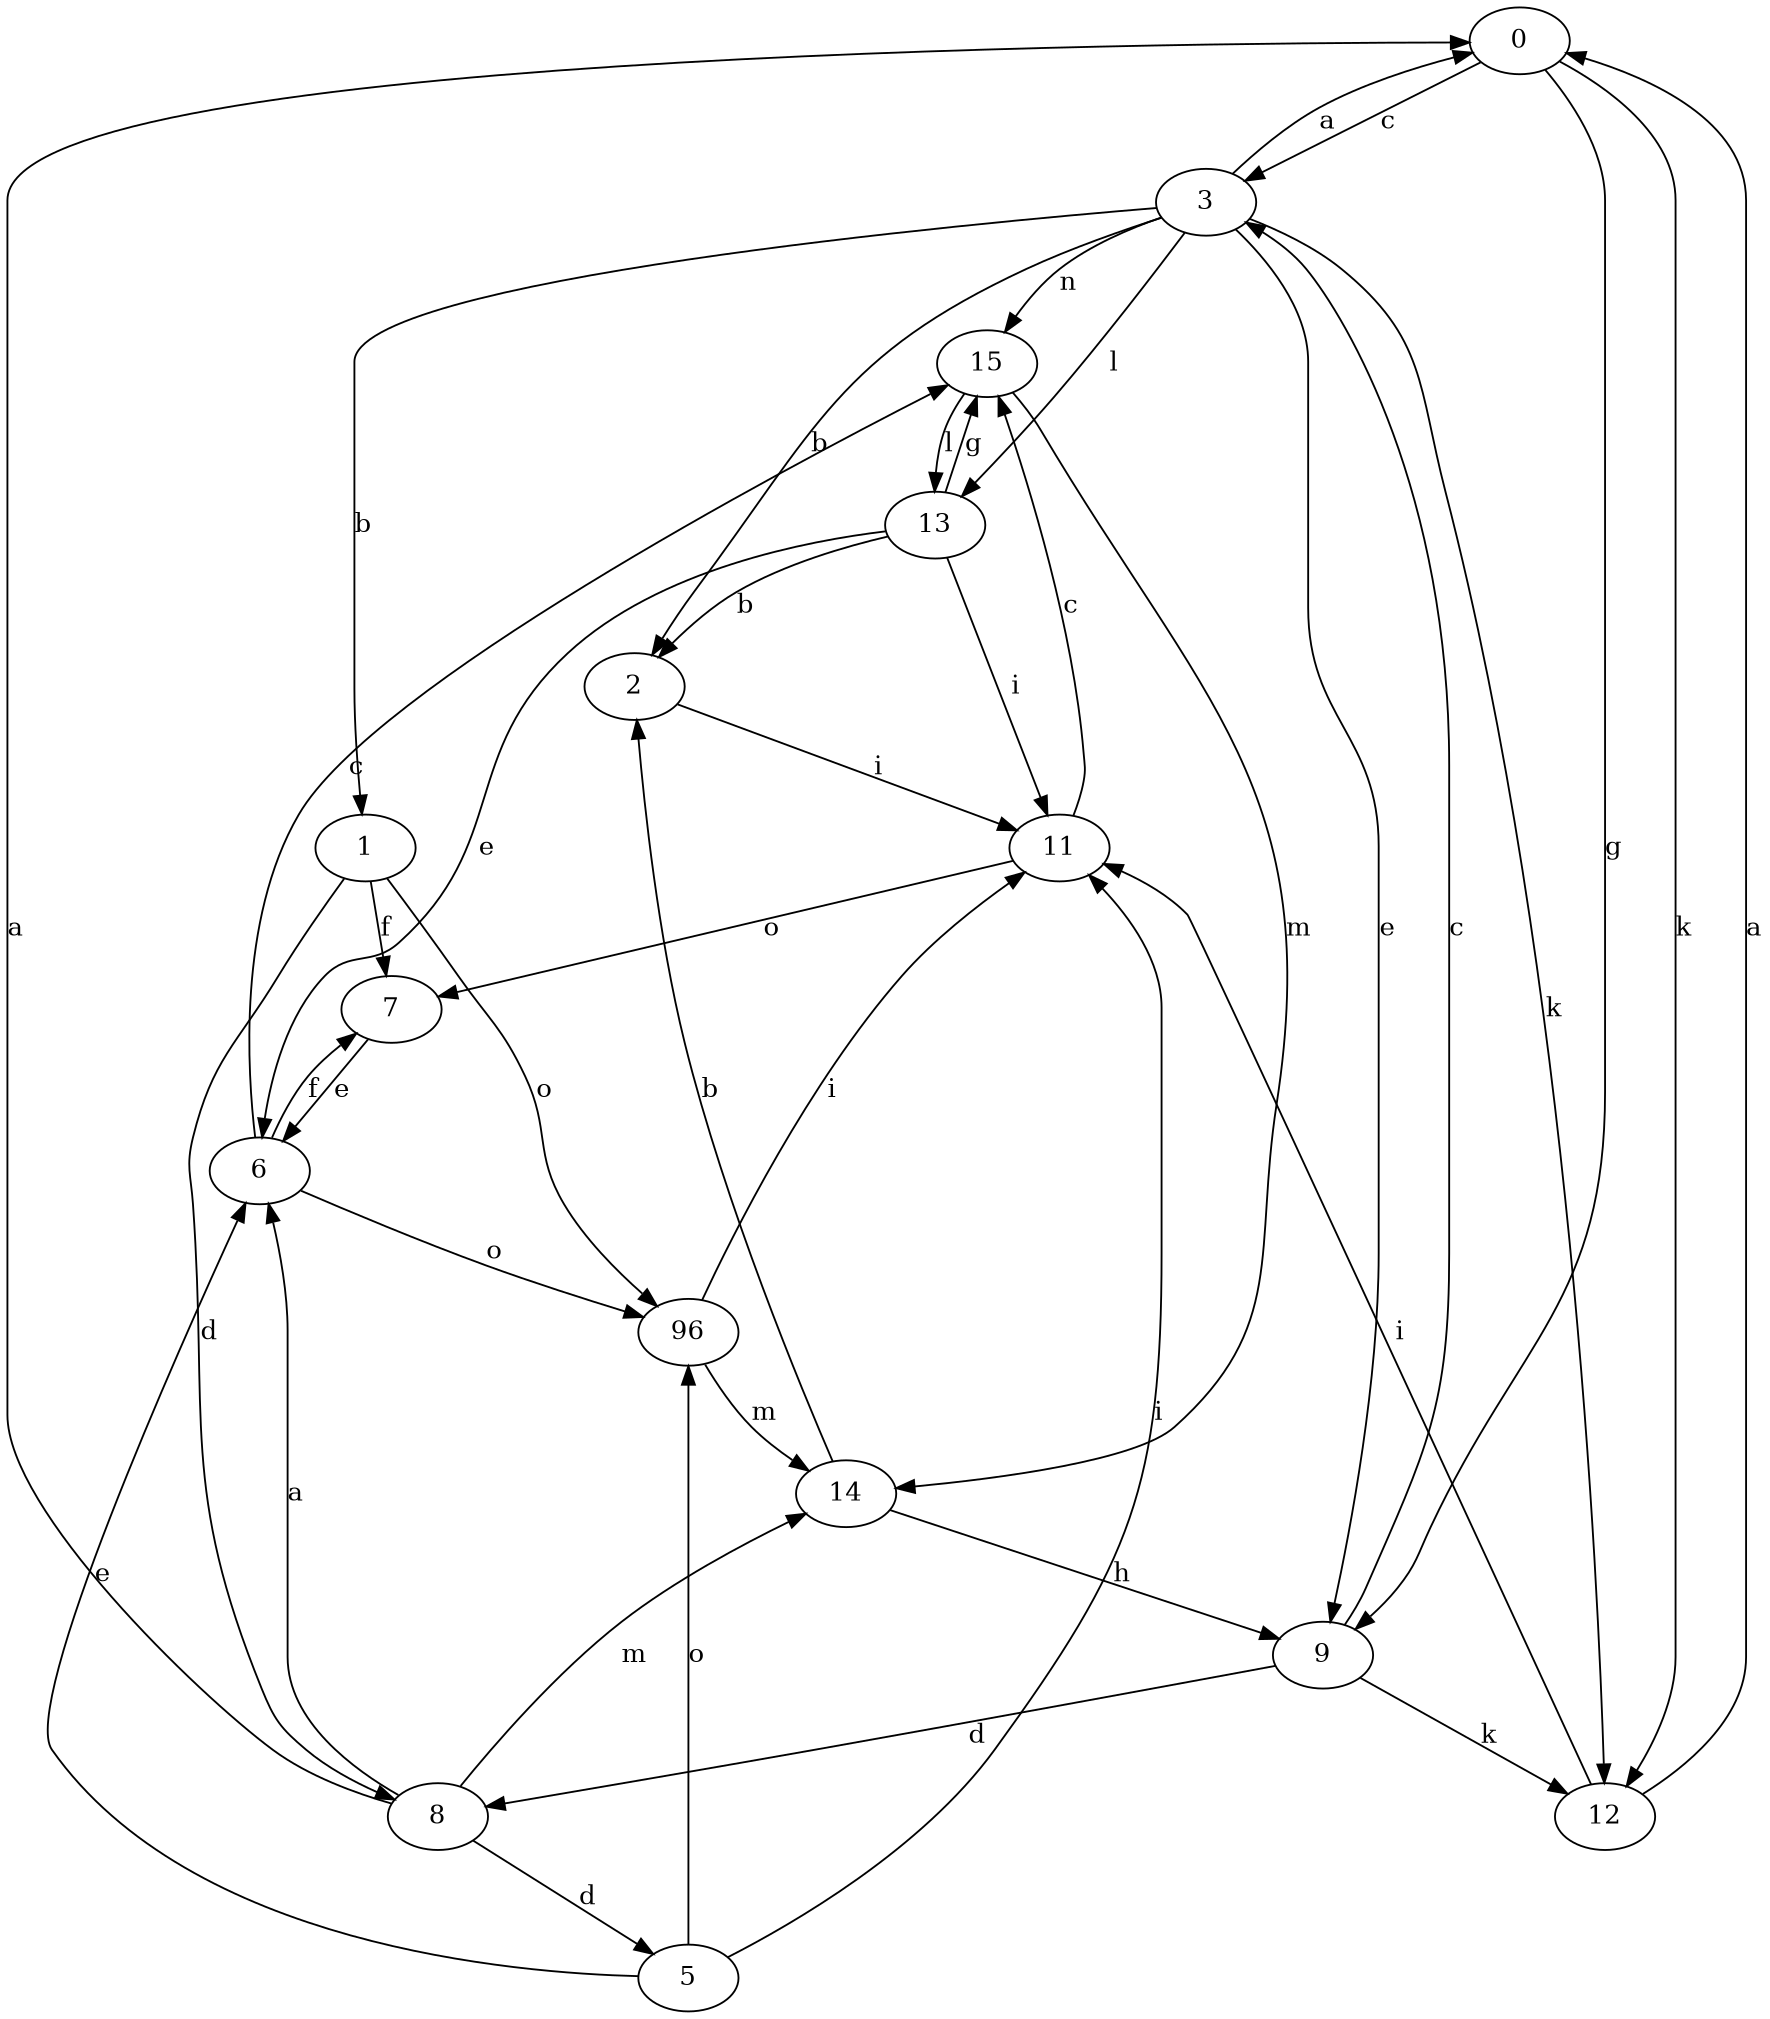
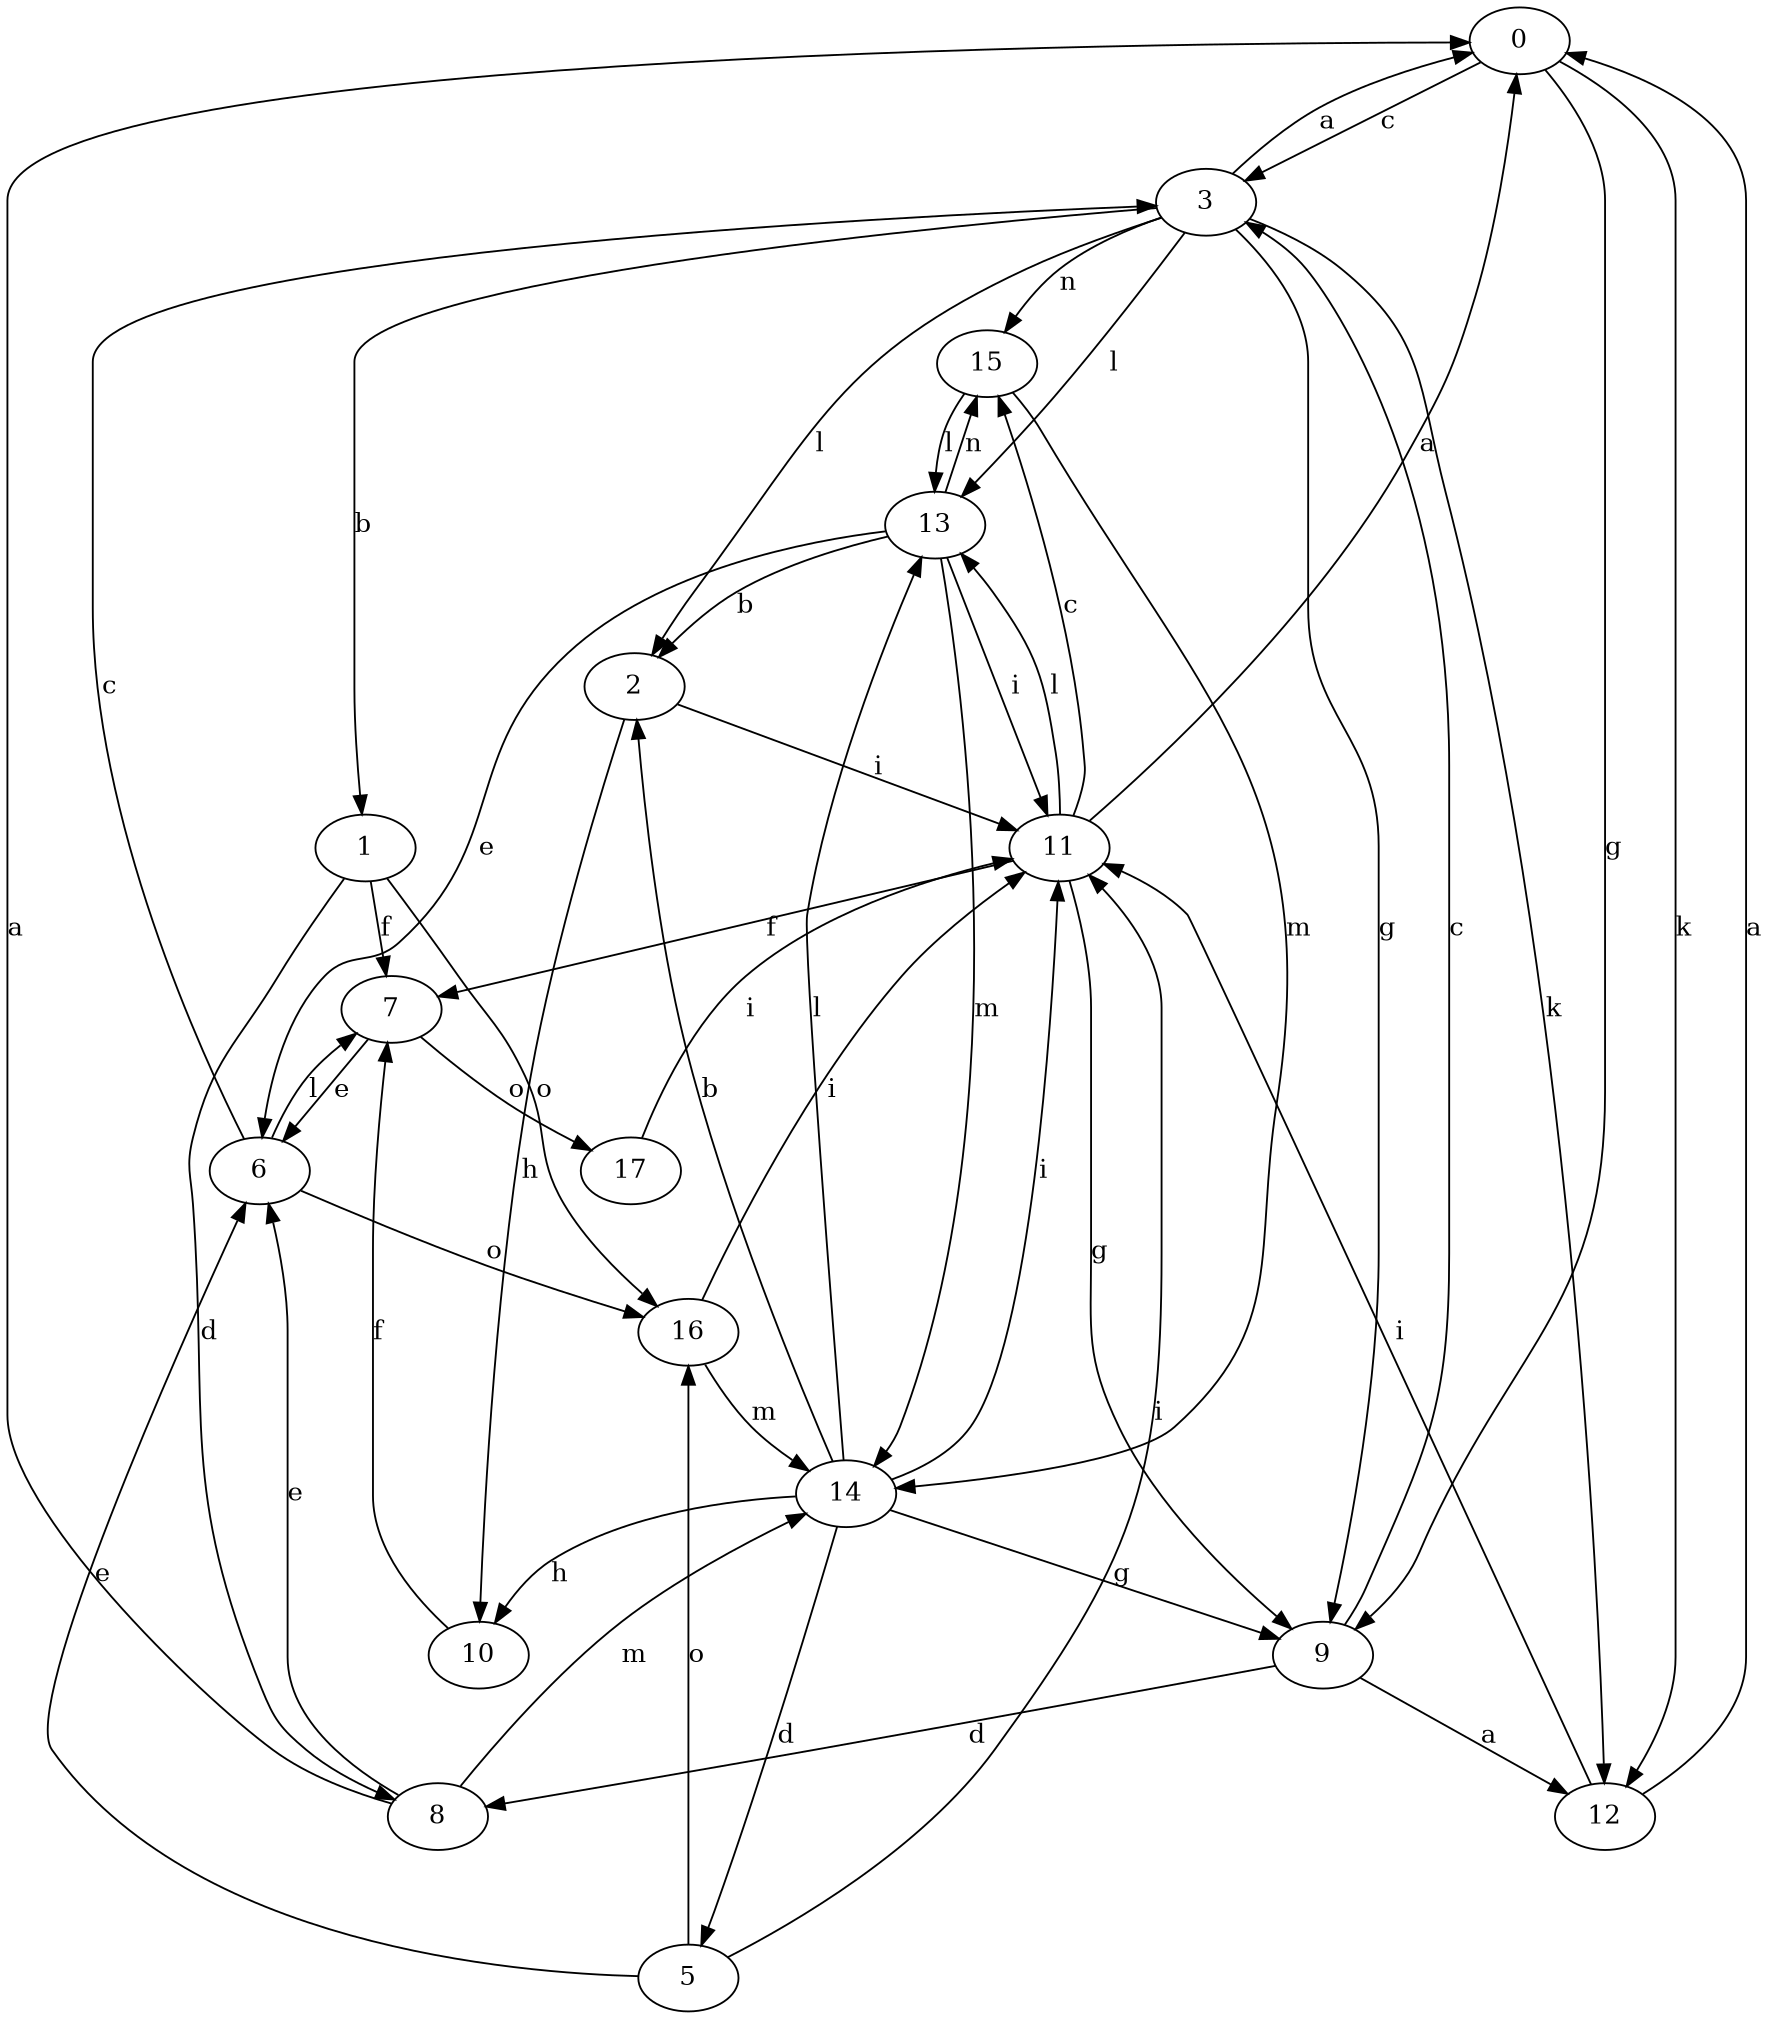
edge "3" -> "2": label "b" -> "l"
edge "13" -> "15": label "g" -> "n"
edge "11" -> "0": added, label "a"
edge "6" -> "15": now "6" -> "3"
edge "11" -> "13": added, label "l"
edge "11" -> "7": label "o" -> "f"
edge "3" -> "9": label "e" -> "g"
edge "14" -> "13": added, label "l"
edge "13" -> "14": added, label "m"
edge "6" -> "7": label "f" -> "l"
node "17": added
edge "14" -> "11": added, label "i"
edge "11" -> "9": added, label "g"
node "96": label "96" -> "16"
edge "8" -> "6": label "a" -> "e"
edge "14" -> "9": label "h" -> "g"
node "10": added
edge "9" -> "12": label "k" -> "a"
edge "8" -> "5": now "14" -> "5"
